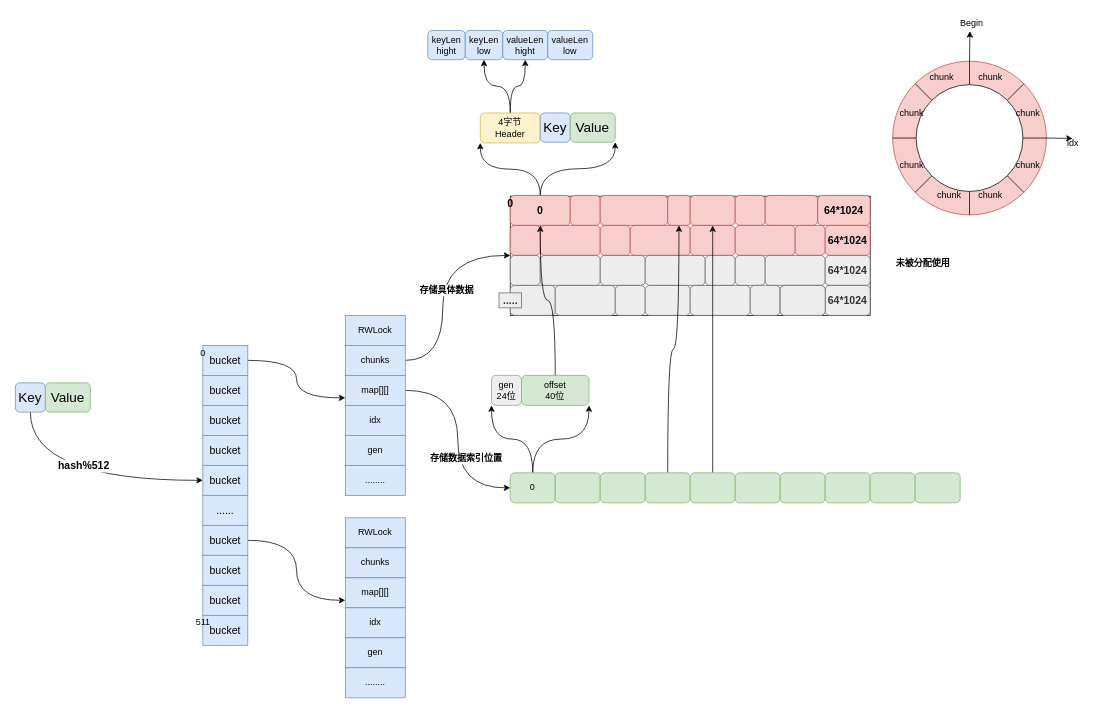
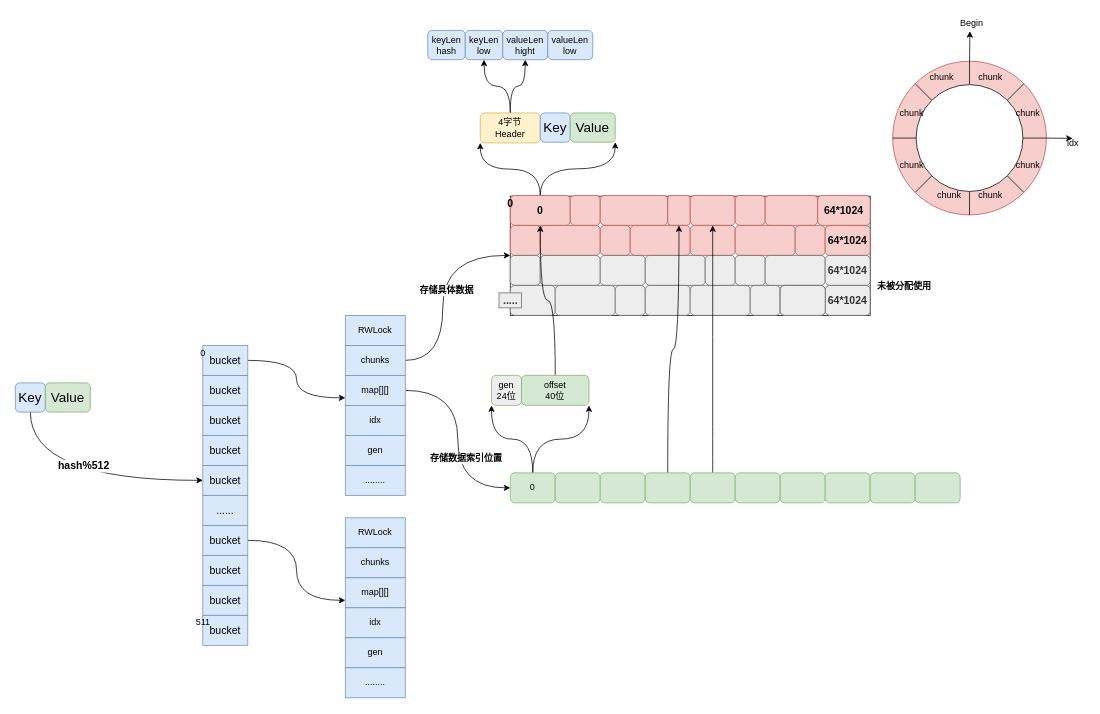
node "keyLen hight": label "keyLen hight" -> "keyLen hash"
node "未被分配使用": moved (923, 263) -> (904, 286)
